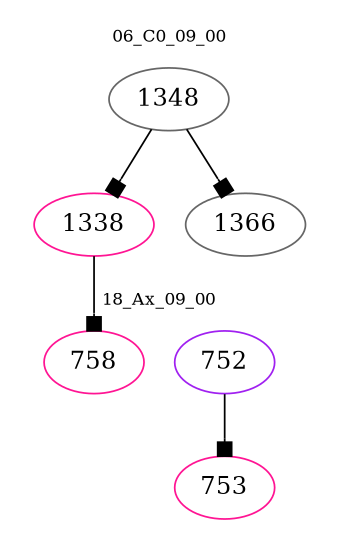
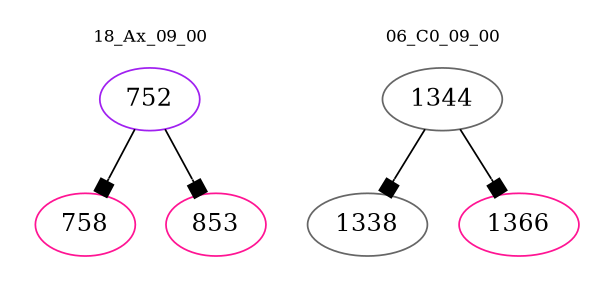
node "1348": label "1348" -> "1344"
node "1338": color deeppink -> gray40
node "1366": color gray40 -> deeppink
edge "1338" -> "758": now "752" -> "758"
node "753": label "753" -> "853"
